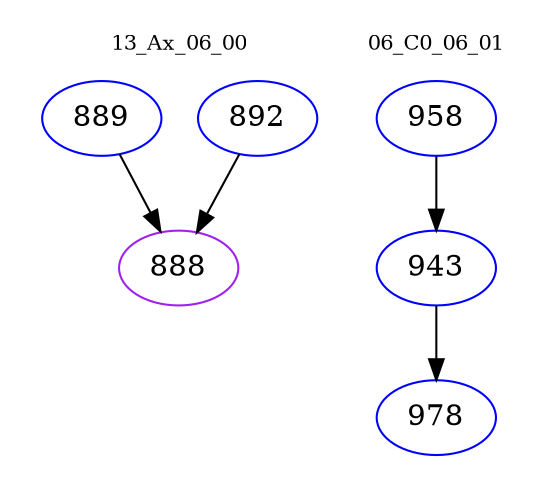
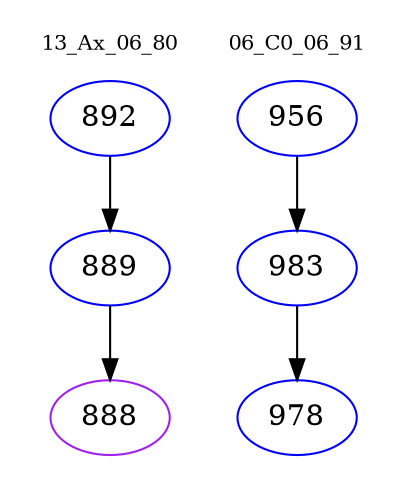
cluster "13_Ax_06_00": label "13_Ax_06_00" -> "13_Ax_06_80"
cluster "06_C0_06_01": label "06_C0_06_01" -> "06_C0_06_91"
node "958": label "958" -> "956"
edge "892" -> "888": now "892" -> "889"
node "943": label "943" -> "983"
